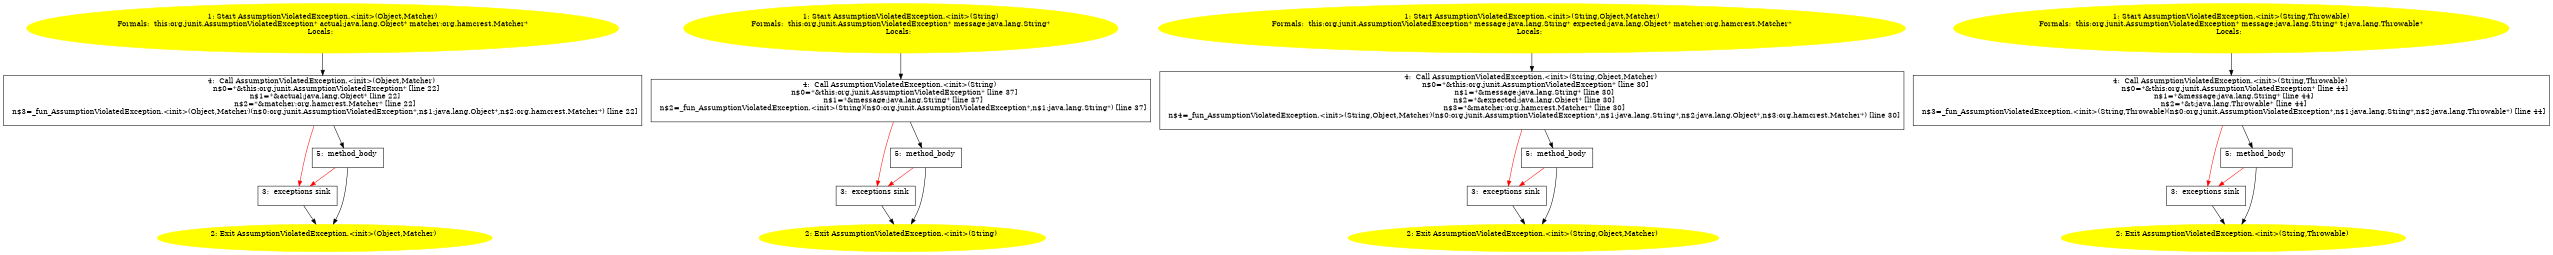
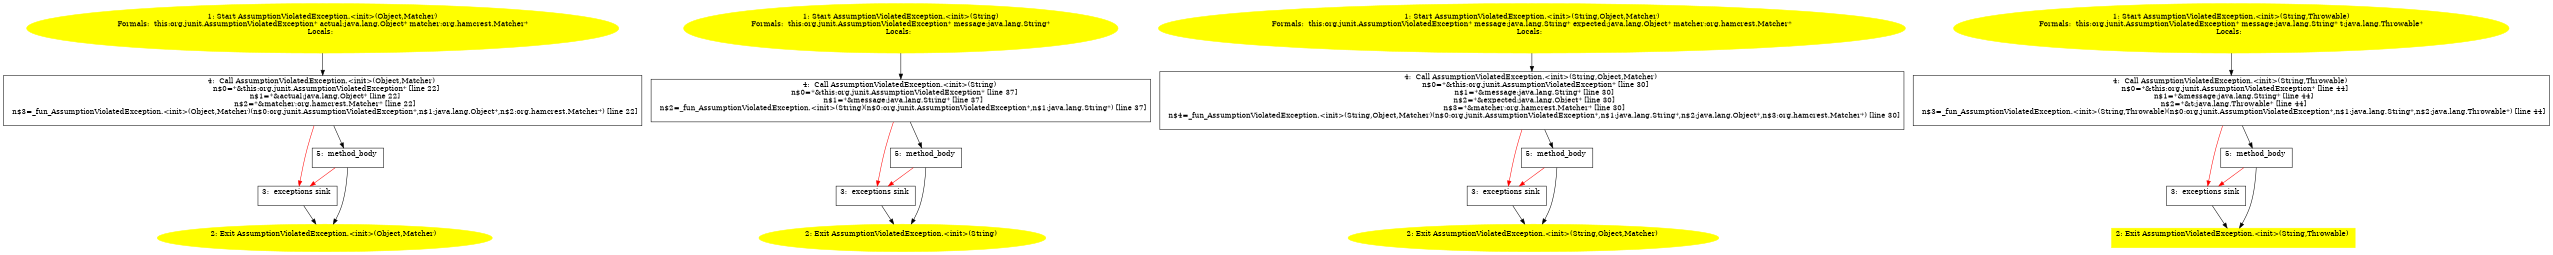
node "2: Exit AssumptionViolatedException.<init>(String,Throwable)": shape ellipse -> box
